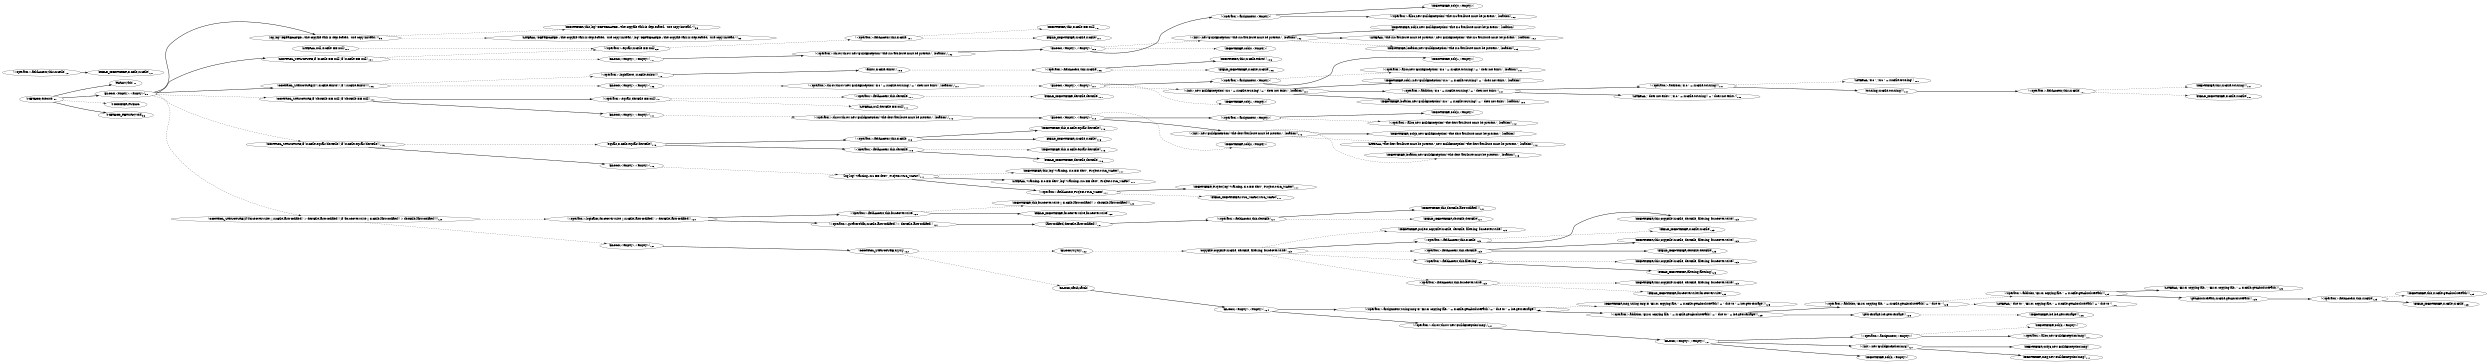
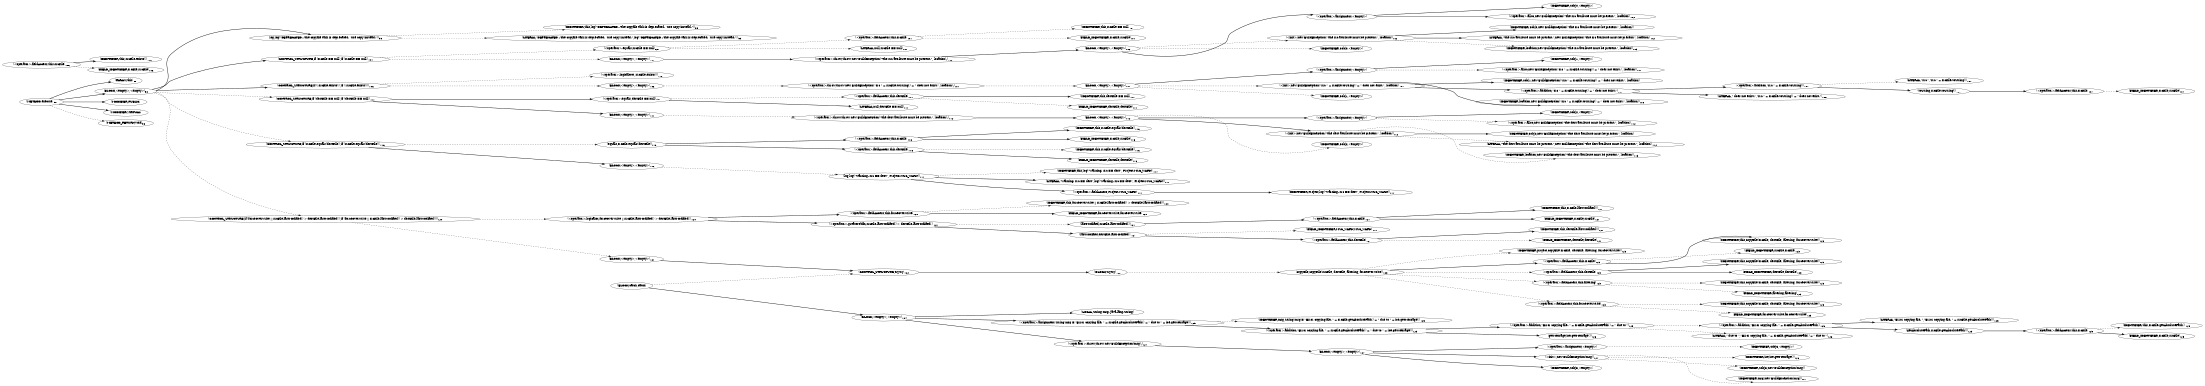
edge "(LITERAL,null,srcFile == null)" -> "(<operator>.equals,srcFile == null)": reversed
node "(exists,srcFile.exists())": removed
node "(IDENTIFIER,this,srcFile.toString())": removed
node "(IDENTIFIER,this,destFile == null)": added
edge "(METHOD,execute)" -> "(MODIFIER,PUBLIC)": style dashed -> bold
edge "(<operator>.equals,destFile == null)" -> "(LITERAL,null,destFile == null)": style dashed -> bold
edge "(METHOD,execute)" -> "(METHOD_RETURN,void)": style bold -> dashed
node "(MODIFIER,VIRTUAL)": added
edge "(<operator>.fieldAccess,Project.MSG_WARN)" -> "(FIELD_IDENTIFIER,MSG_WARN,MSG_WARN)": now "(lastModified,destFile.lastModified())" -> "(FIELD_IDENTIFIER,MSG_WARN,MSG_WARN)"
node "(IDENTIFIER,this,srcFile.lastModified())": added
node "(lastModified,srcFile.lastModified())": added
edge "(CONTROL_STRUCTURE,try,try)" -> "(BLOCK,try,try)": style dashed -> bold
edge "(<operator>.fieldAccess,this.filtering)" -> "(FIELD_IDENTIFIER,filtering,filtering)": style bold -> dashed
edge "(CONTROL_STRUCTURE,try,try)" -> "(BLOCK,catch,catch)": reversed
node "(LOCAL,String msg: java.lang.String)": added
edge "(getMessage,ioe.getMessage())" -> "(IDENTIFIER,ioe,ioe.getMessage())": now "(<init>,new BuildException(msg))" -> "(IDENTIFIER,ioe,ioe.getMessage())"
node "(<operator>.alloc,new BuildException(msg))": removed
edge "(<init>,new BuildException(msg))" -> "(IDENTIFIER,$obj3,new BuildException(msg))": style bold -> dashed
edge "(<init>,new BuildException(msg))" -> "(IDENTIFIER,msg,new BuildException(msg))": style bold -> dashed
